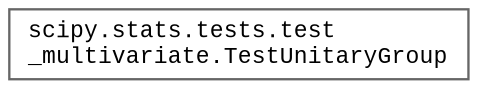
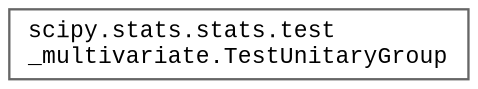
node "scipy.stats.tests.test _multivariate.TestUnitaryGroup": label "scipy.stats.tests.test _multivariate.TestUnitaryGroup" -> "scipy.stats.stats.test _multivariate.TestUnitaryGroup"
